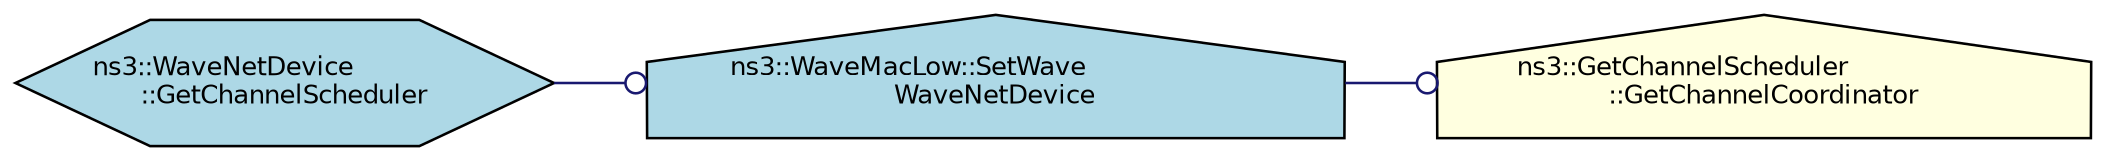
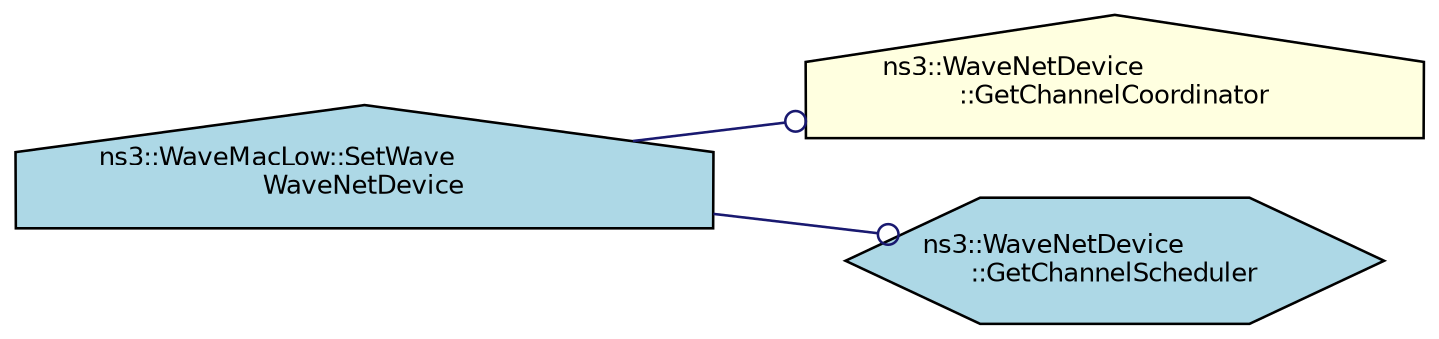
edge "ns3::WaveNetDevice ::GetChannelScheduler" -> "ns3::WaveMacLow::SetWave WaveNetDevice": reversed
node "ns3::GetChannelScheduler ::GetChannelCoordinator": label "ns3::GetChannelScheduler ::GetChannelCoordinator" -> "ns3::WaveNetDevice ::GetChannelCoordinator"
